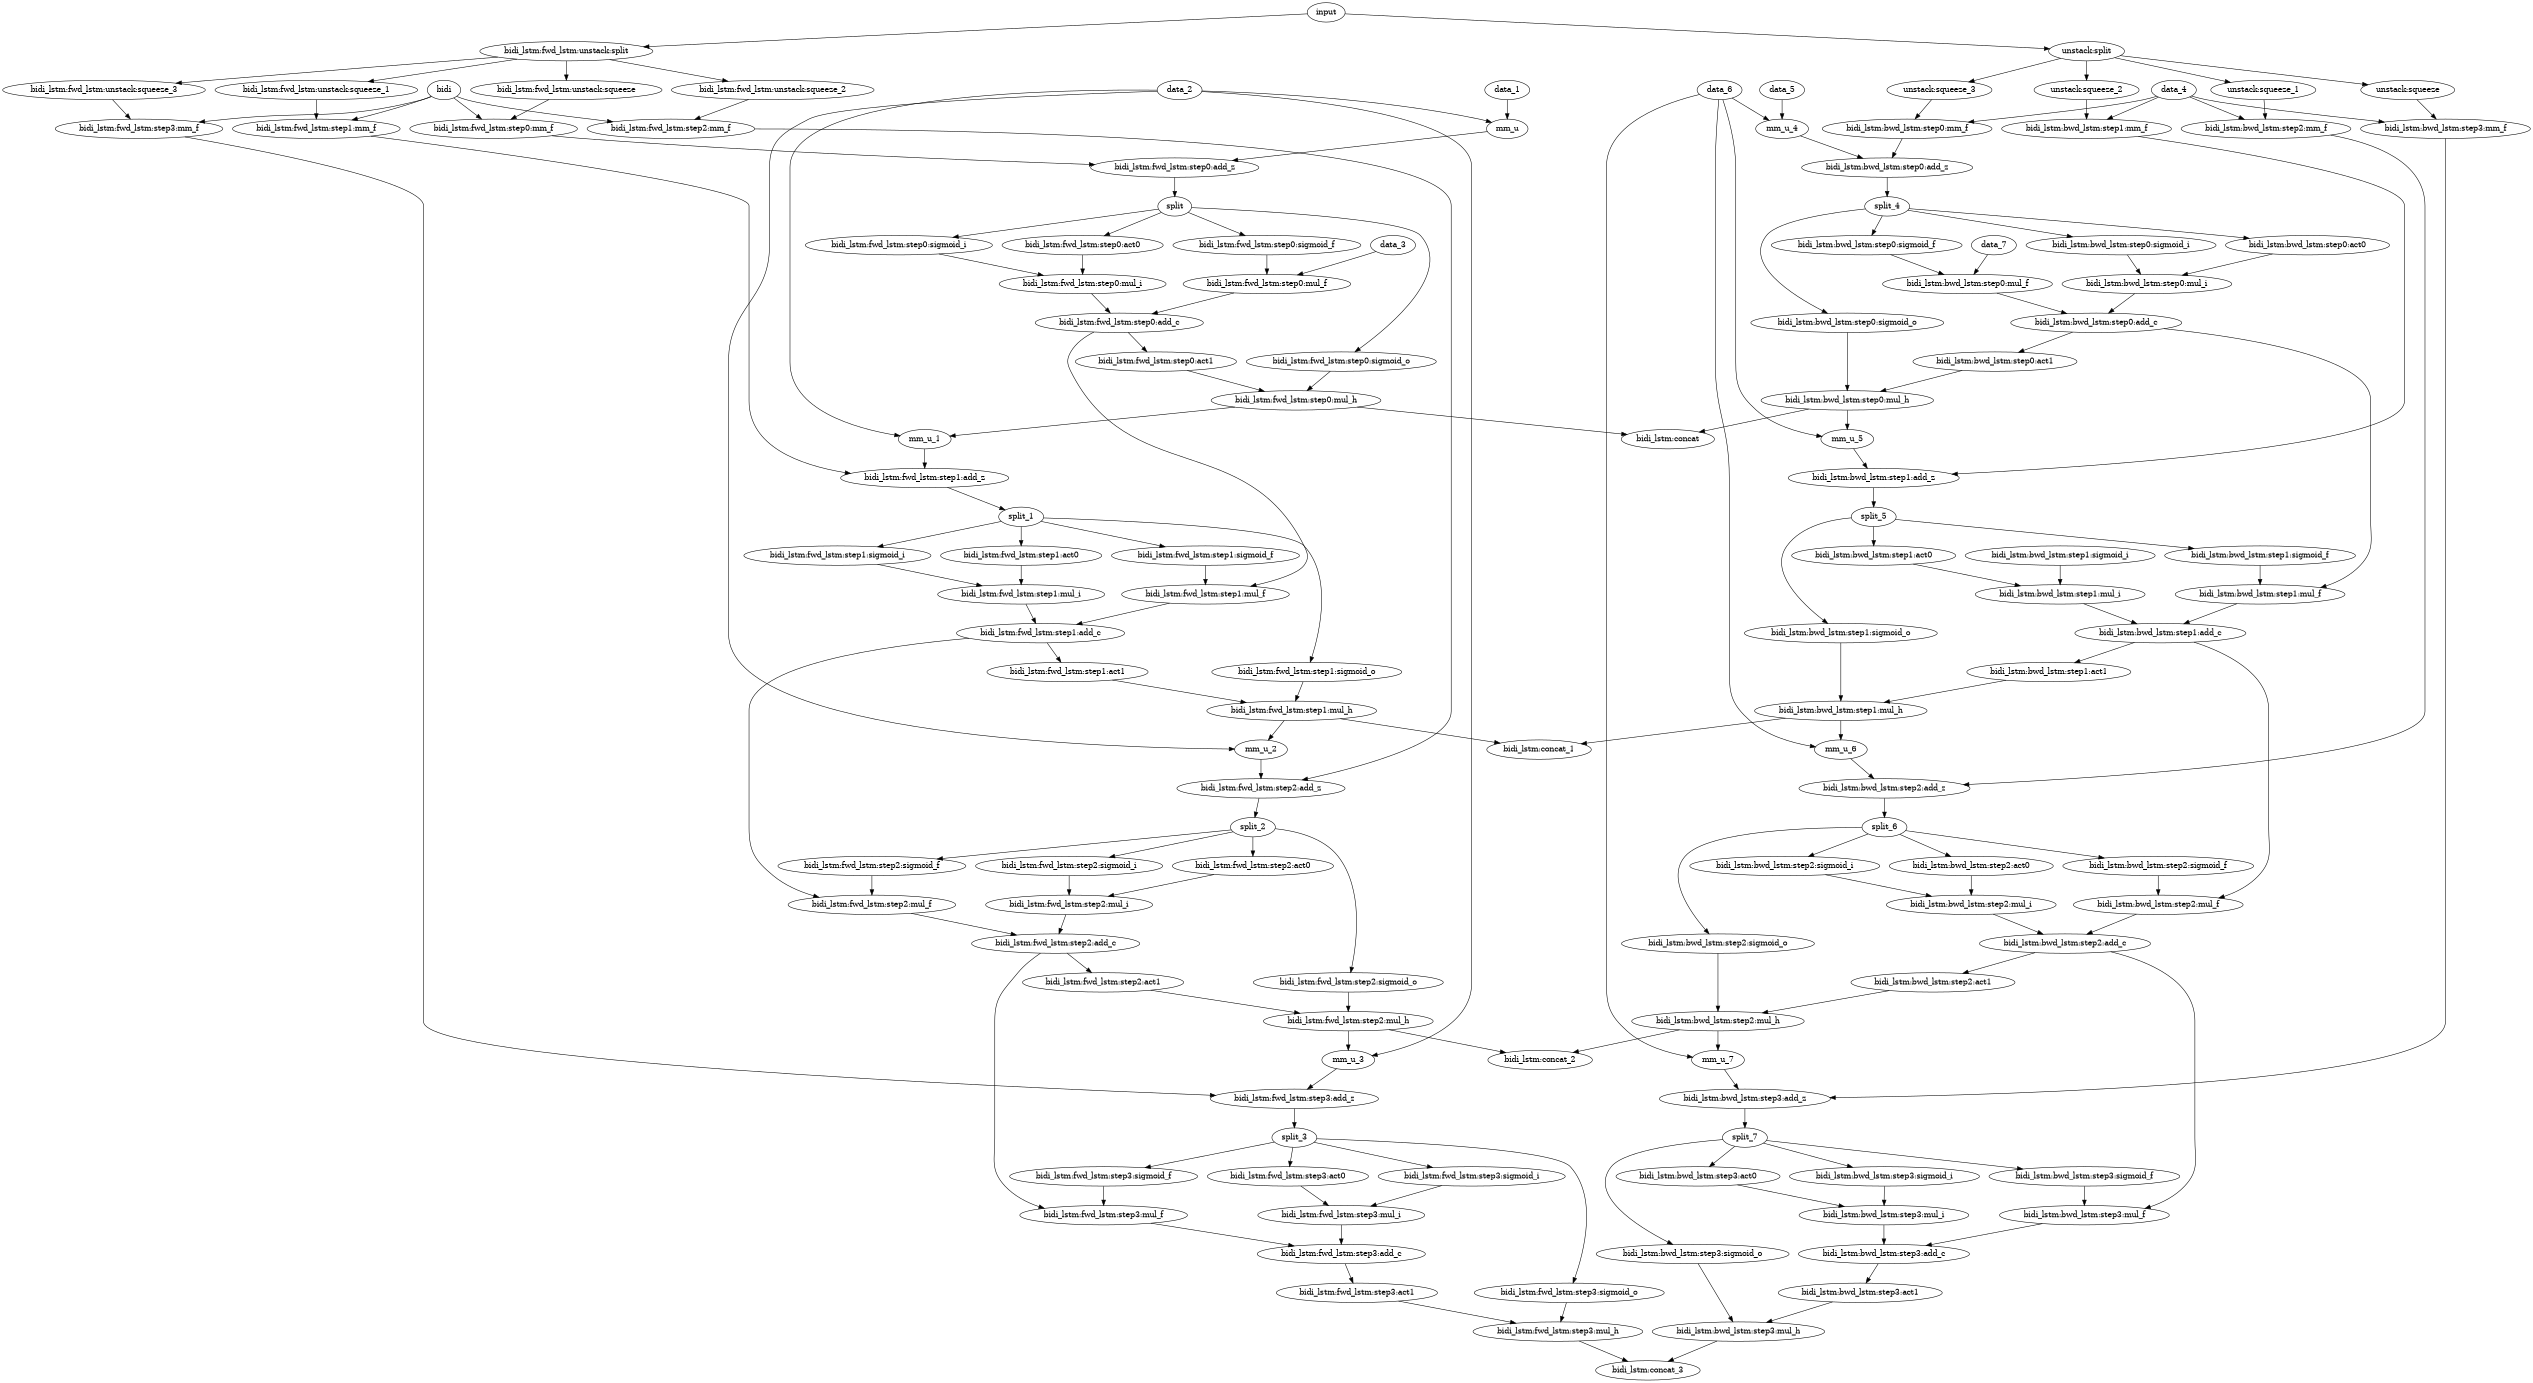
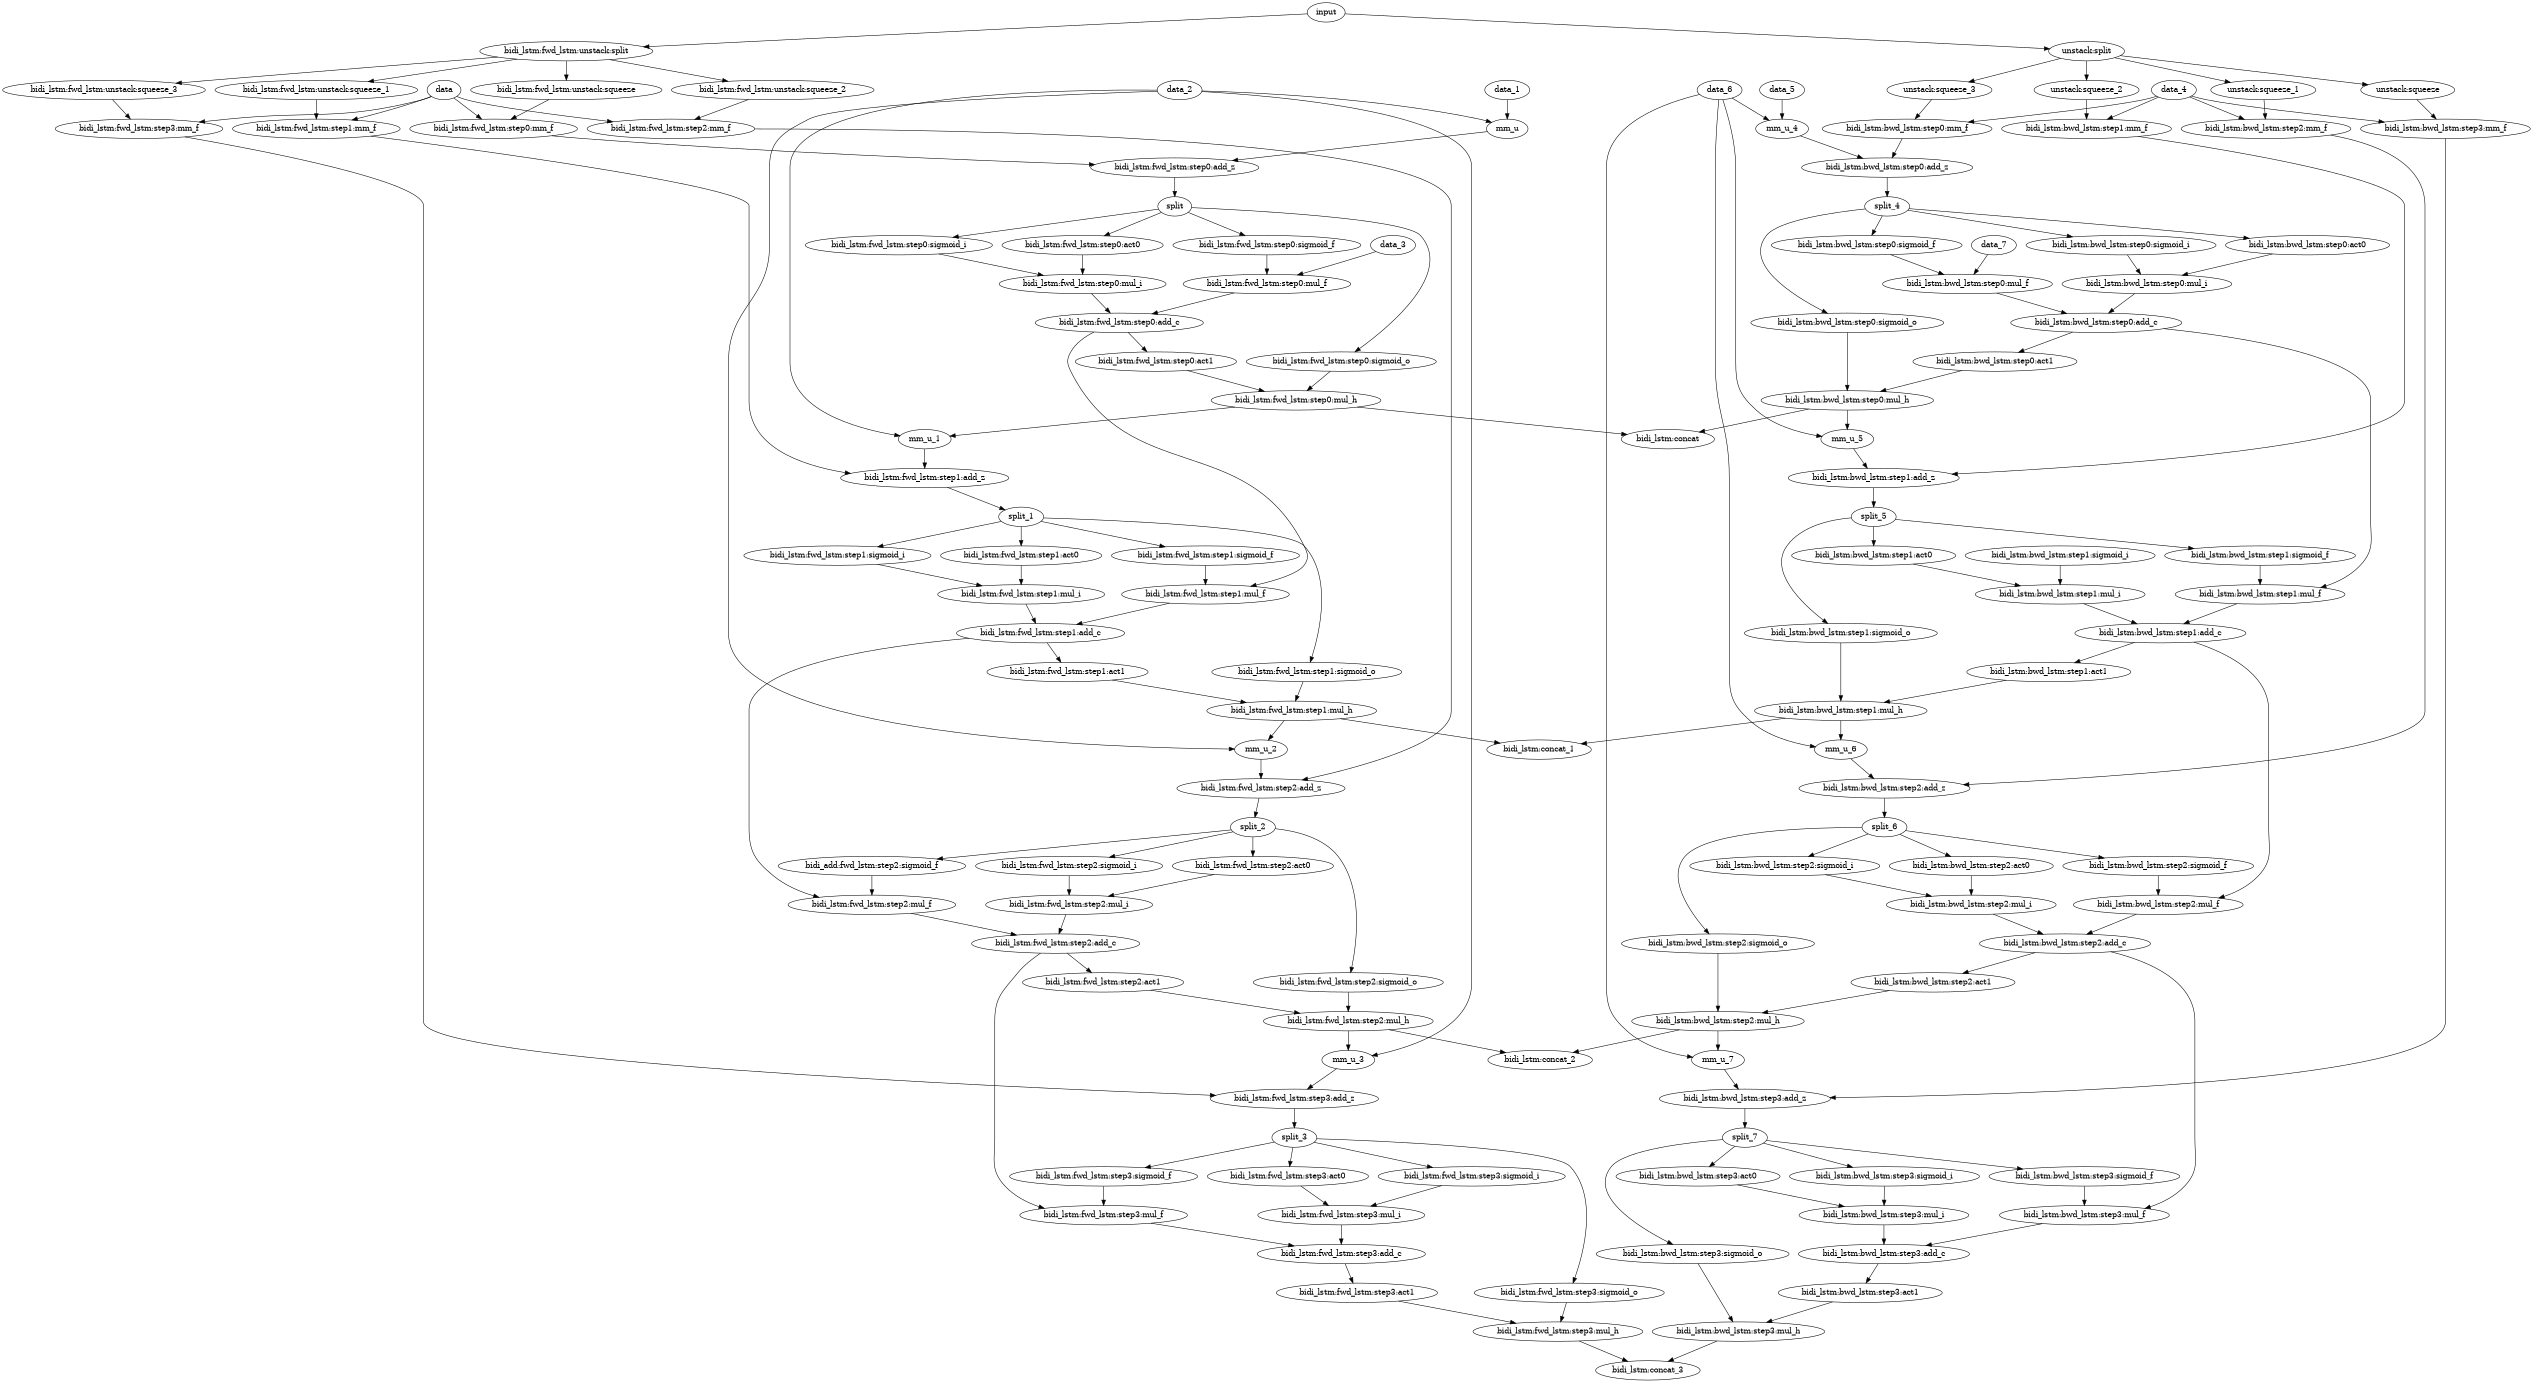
node "bidi": label "bidi" -> "data"
node "bidi_lstm:fwd_lstm:step2:sigmoid_f": label "bidi_lstm:fwd_lstm:step2:sigmoid_f" -> "bidi_add:fwd_lstm:step2:sigmoid_f"
